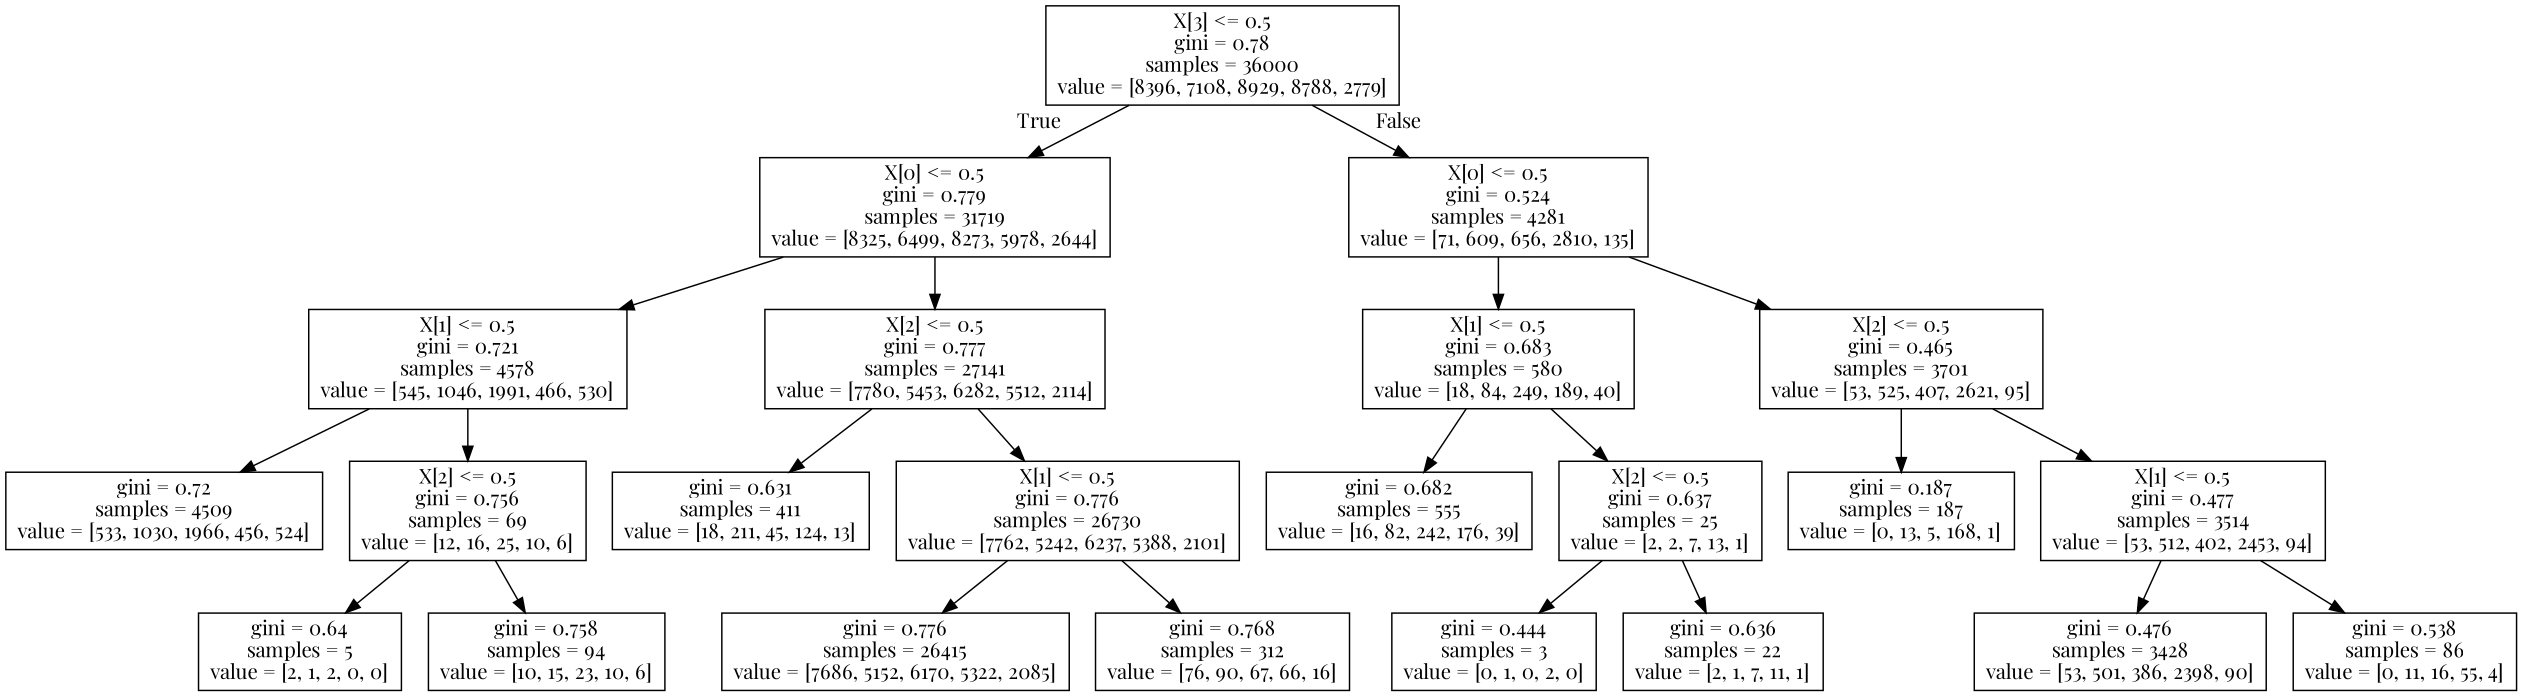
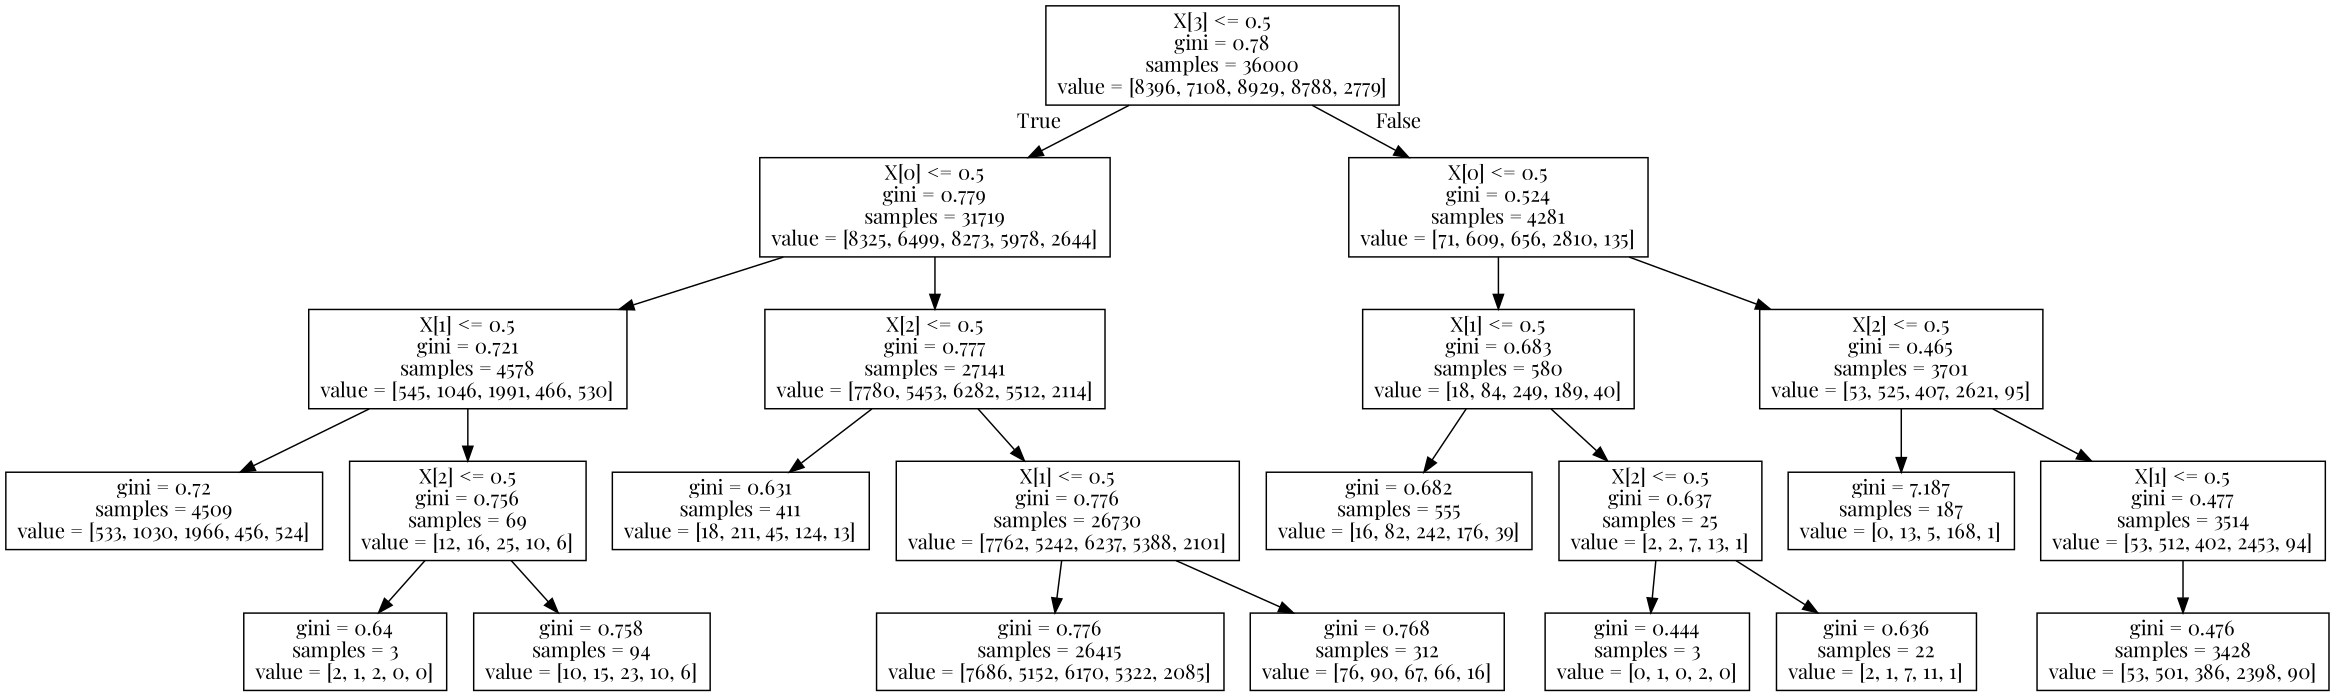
node "gini = 0.187 samples = 187 value = [0, 13, 5, 168, 1]": label "gini = 0.187 samples = 187 value = [0, 13, 5, 168, 1]" -> "gini = 7.187 samples = 187 value = [0, 13, 5, 168, 1]"
node "gini = 0.64 samples = 5 value = [2, 1, 2, 0, 0]": label "gini = 0.64 samples = 5 value = [2, 1, 2, 0, 0]" -> "gini = 0.64 samples = 3 value = [2, 1, 2, 0, 0]"
node "gini = 0.538 samples = 86 value = [0, 11, 16, 55, 4]": removed
